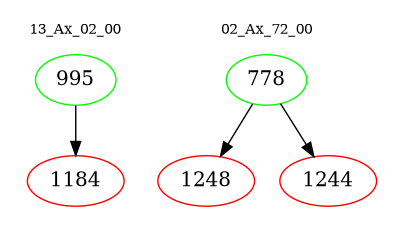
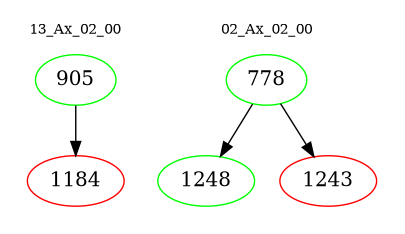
cluster "02_Ax_72_00": label "02_Ax_72_00" -> "02_Ax_02_00"
node "995": label "995" -> "905"
node "1248": color red -> green
node "1244": label "1244" -> "1243"
